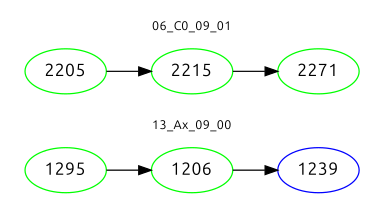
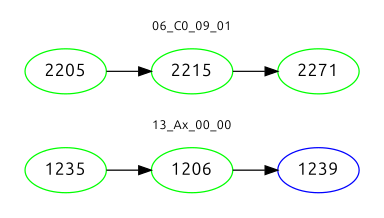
cluster "13_Ax_09_00": label "13_Ax_09_00" -> "13_Ax_00_00"
node "1295": label "1295" -> "1235"
